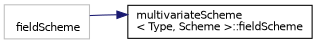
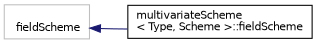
edge "fieldScheme" -> "multivariateScheme < Type, Scheme >::fieldScheme": reversed
